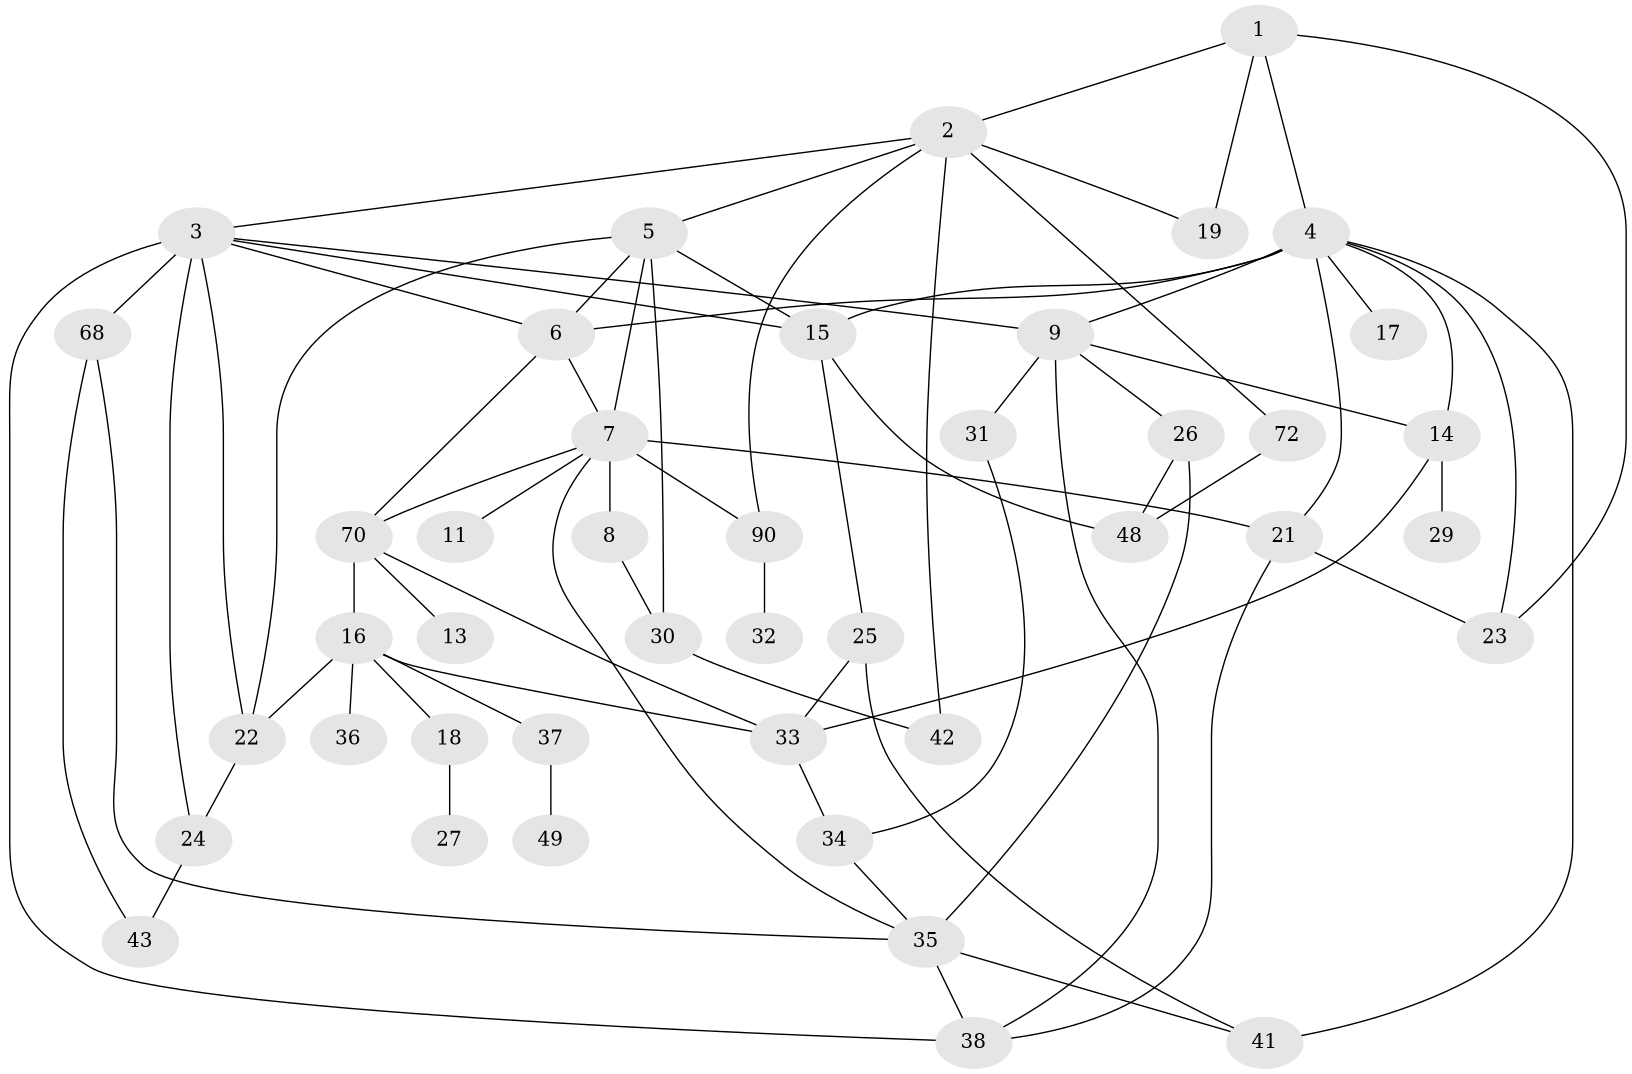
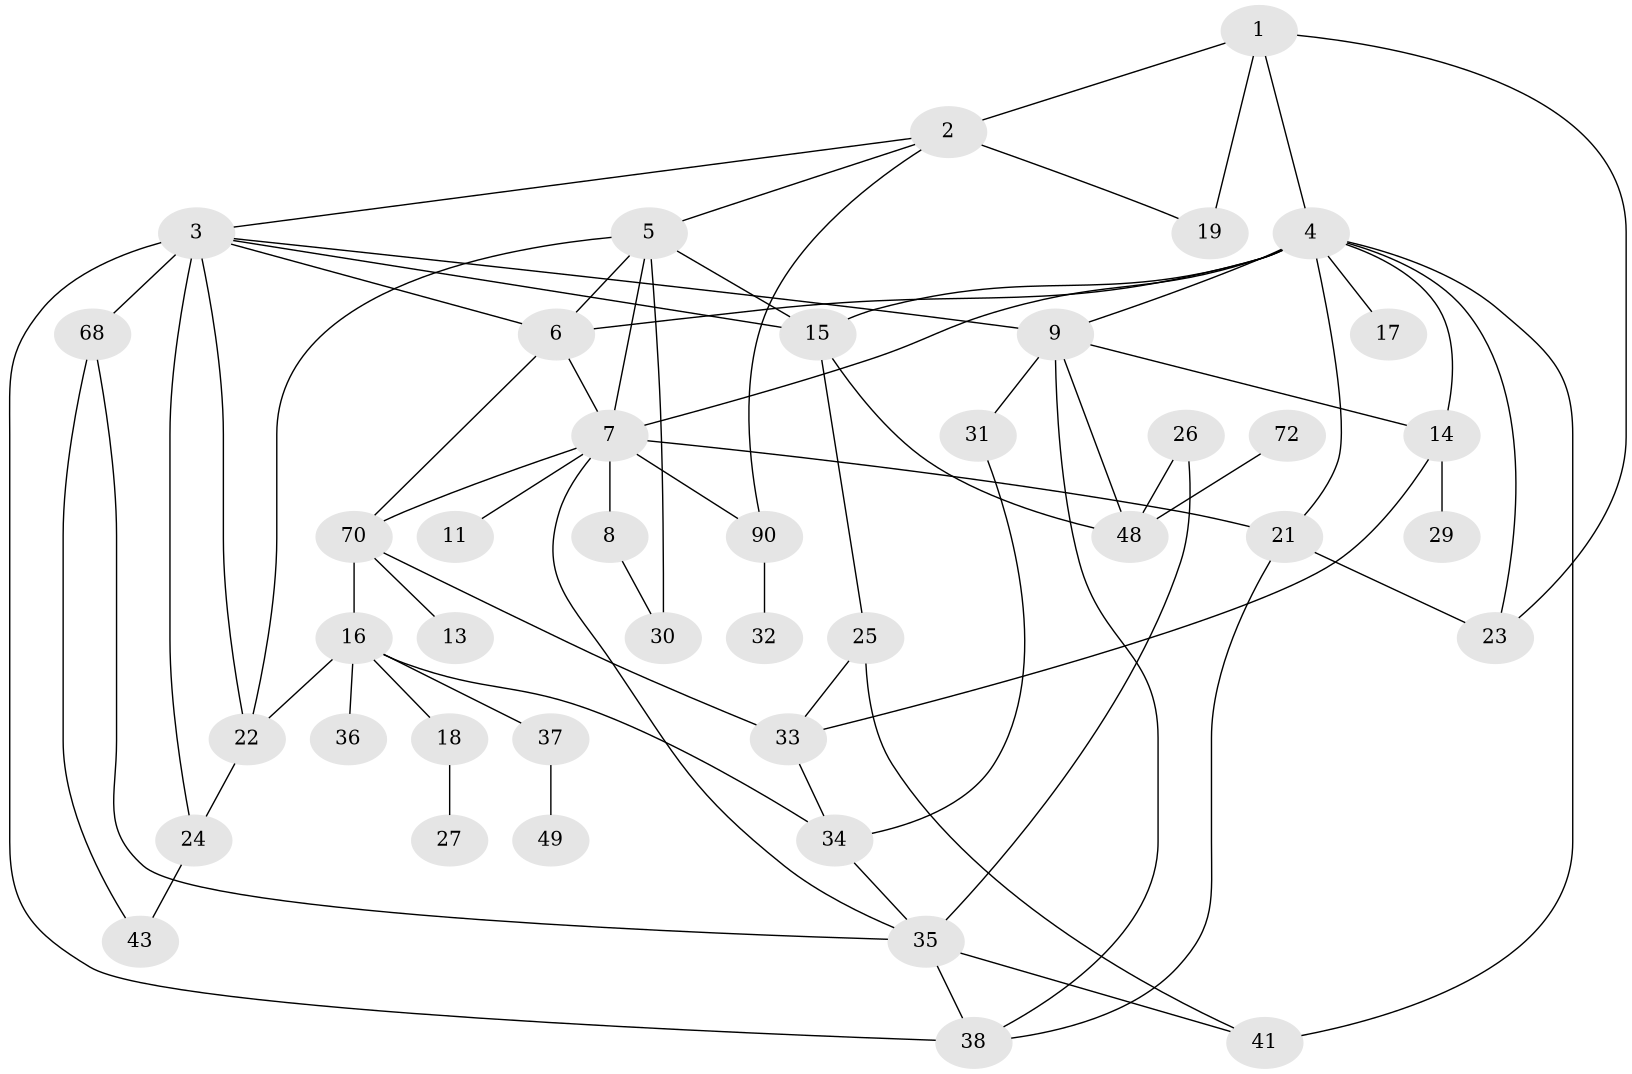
edge "2" -- "72": removed
edge "4" -- "7": added
edge "9" -- "26": now "9" -- "48"
edge "16" -- "33": now "16" -- "34"
node "42": removed
